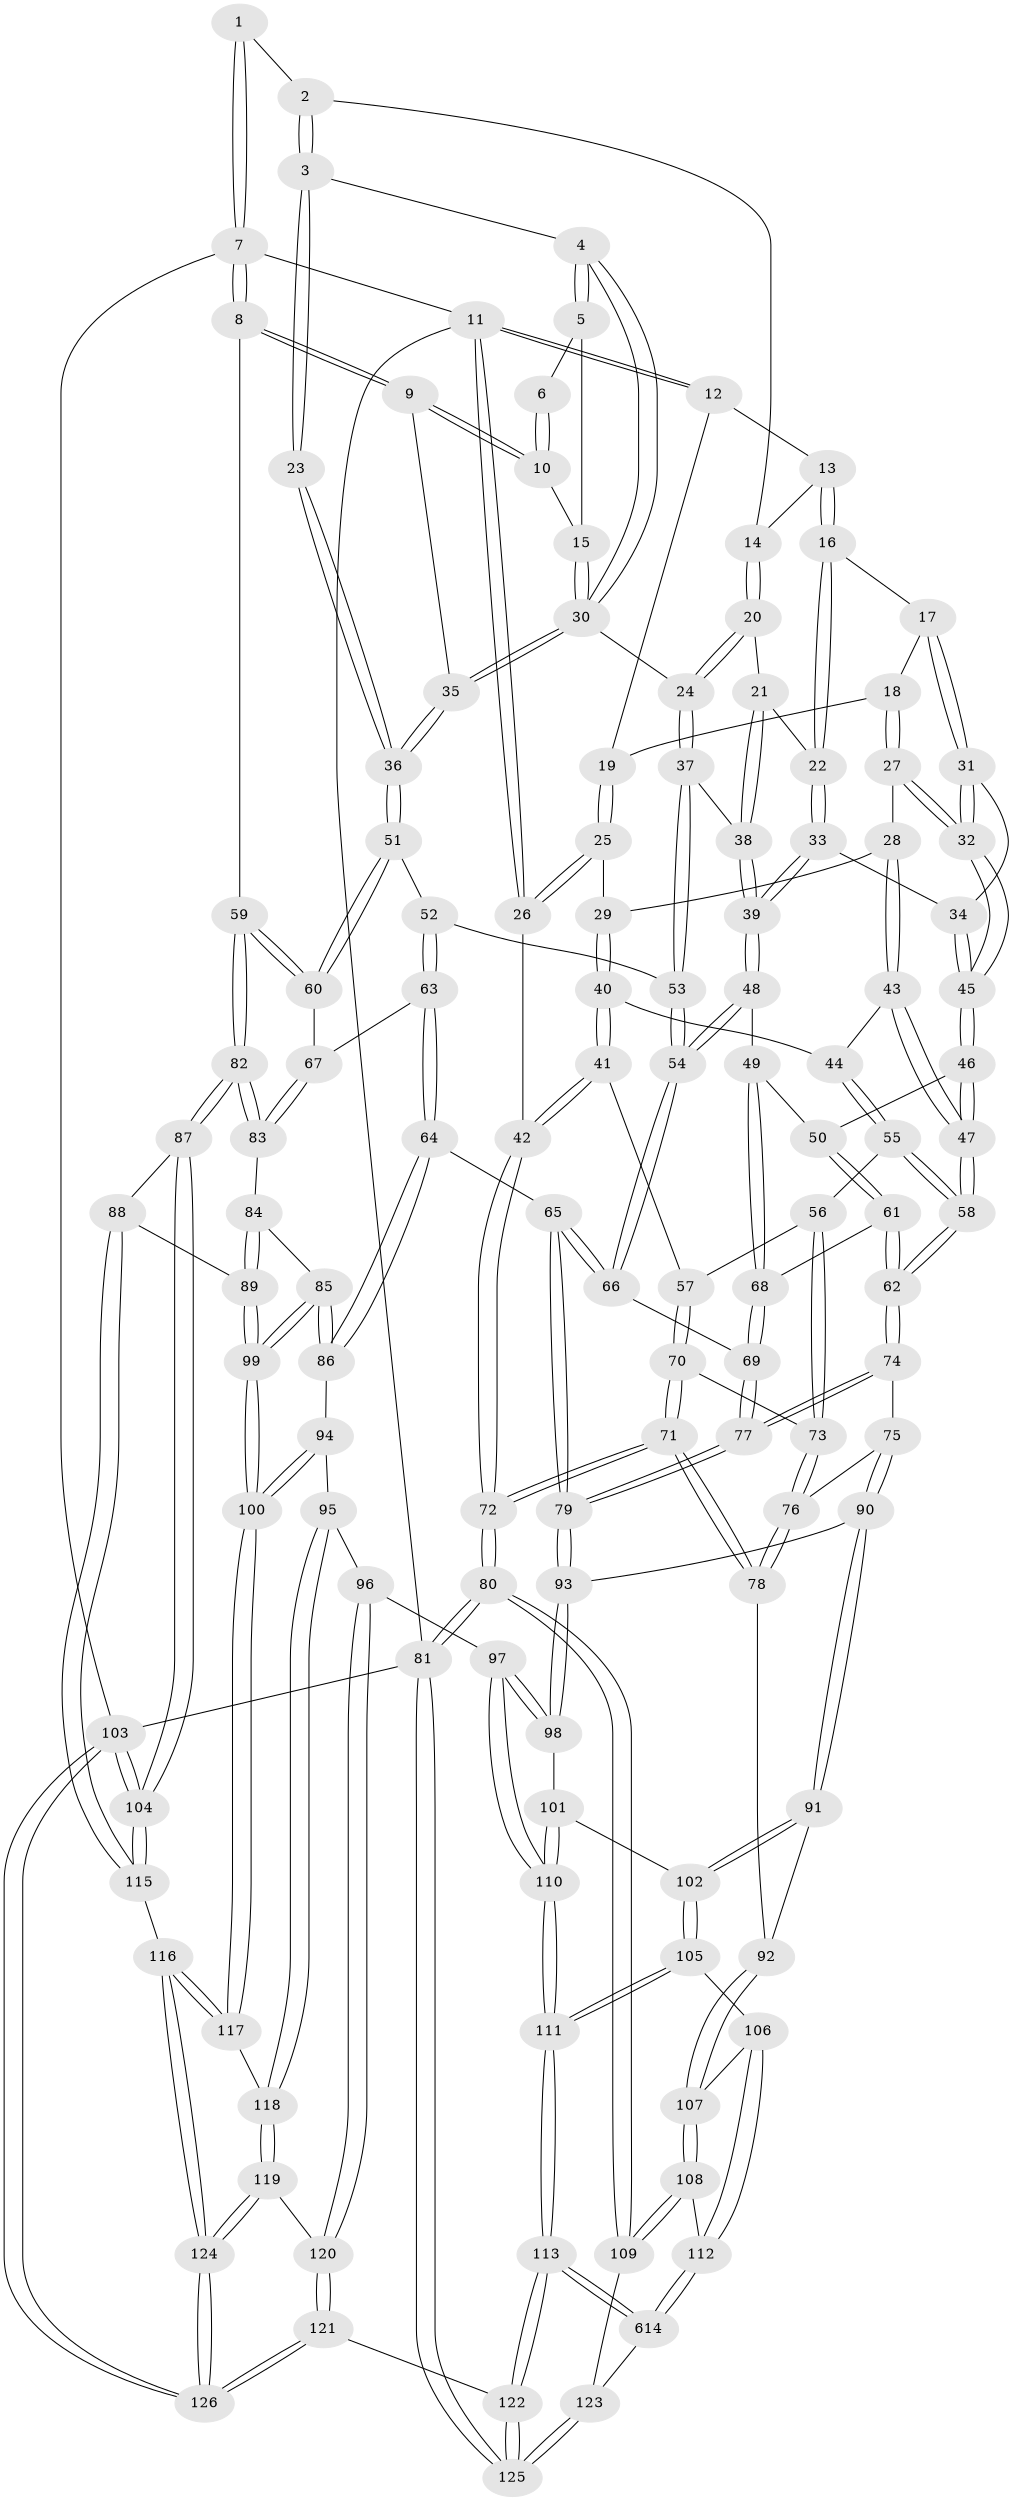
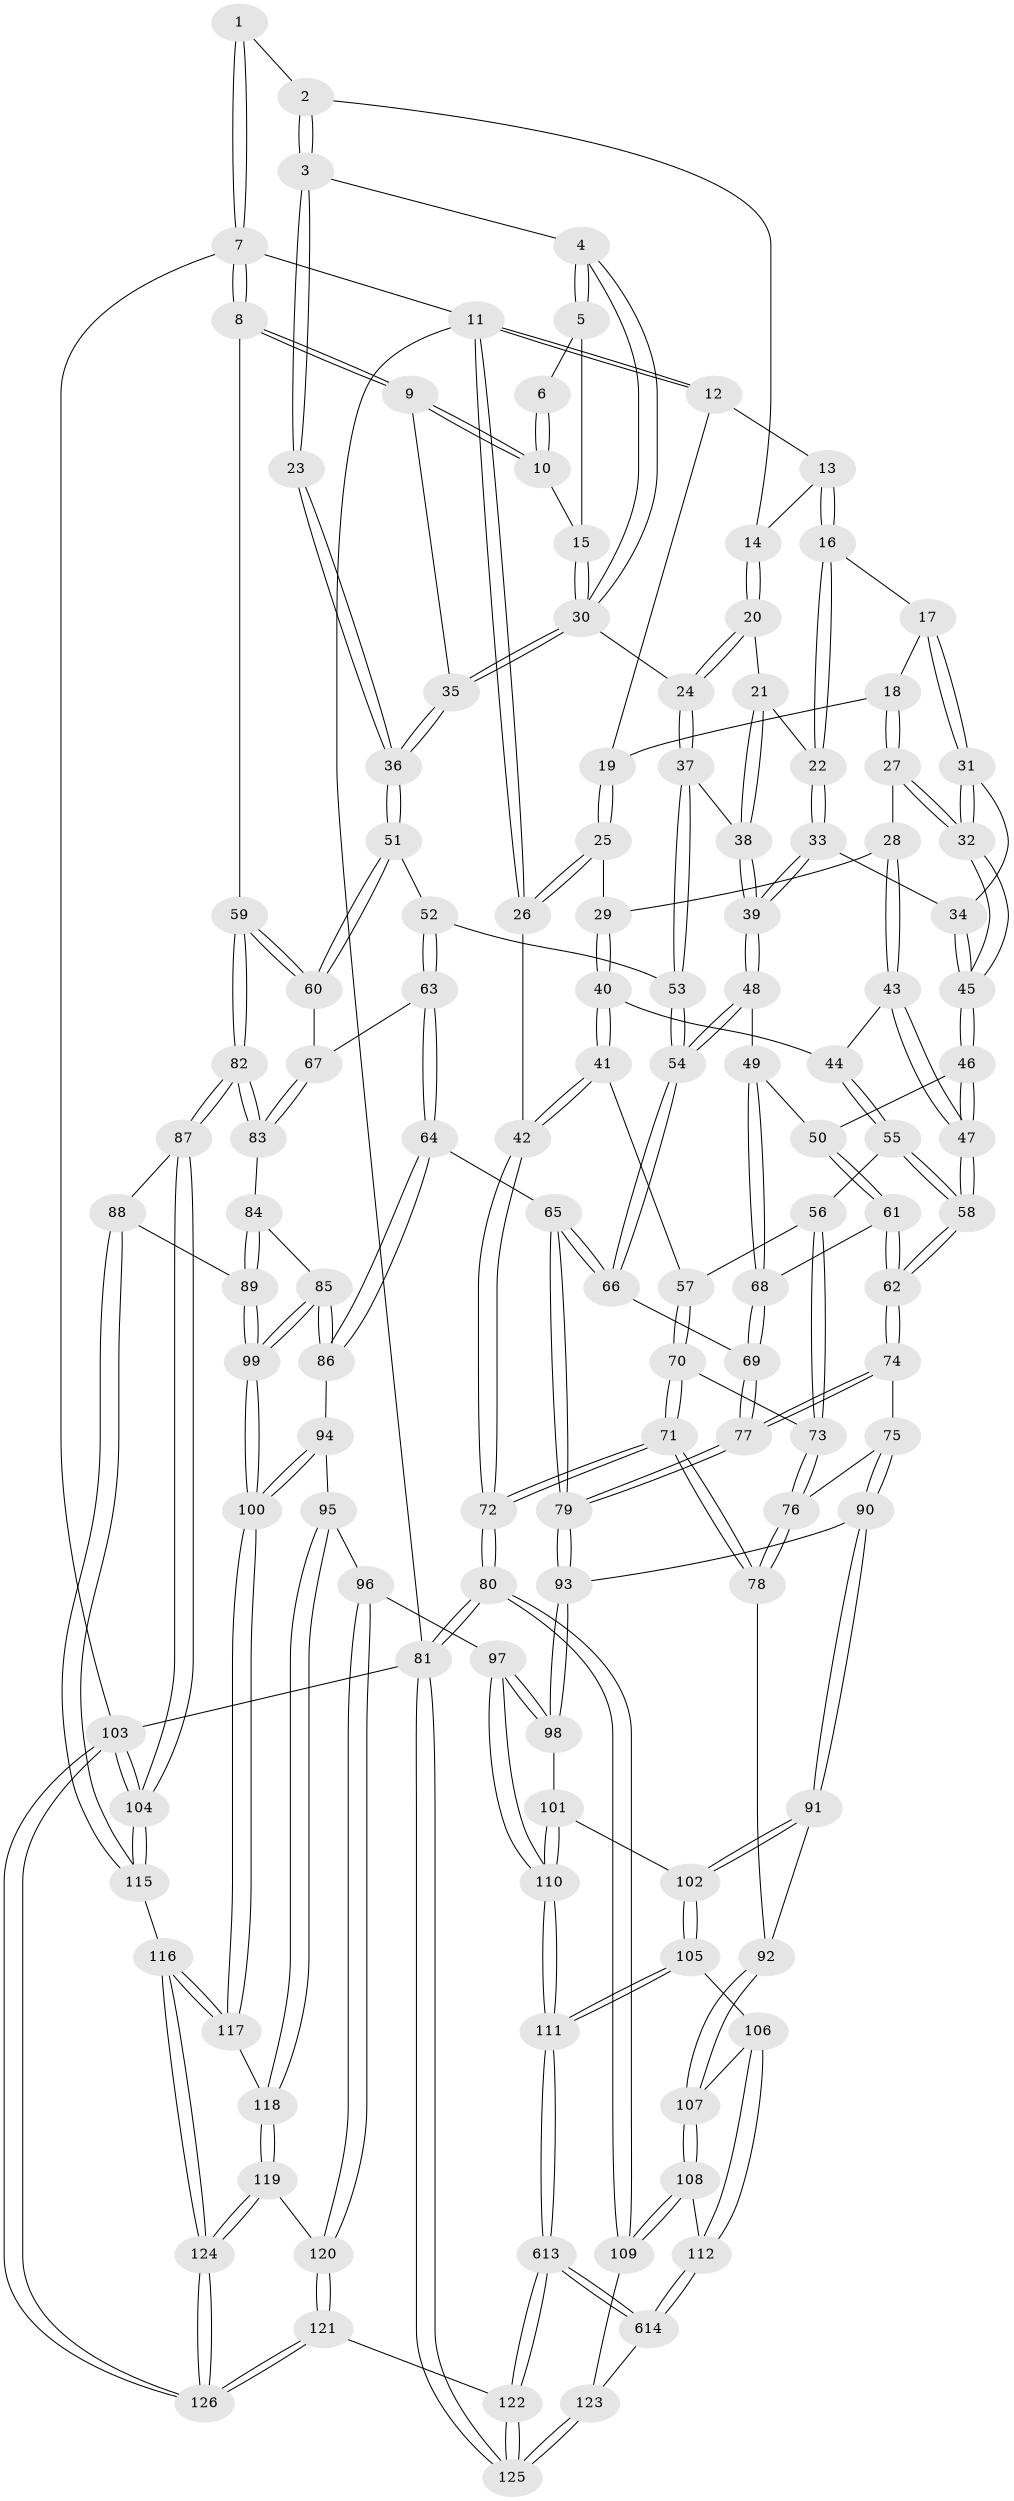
node "113": label "113" -> "613"
